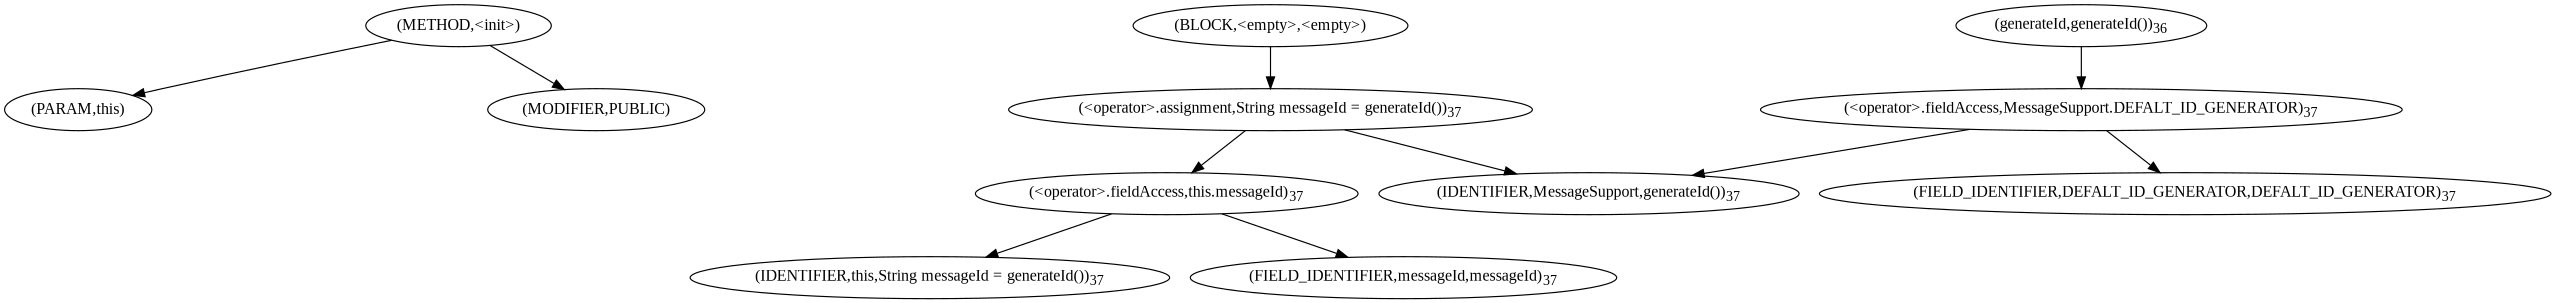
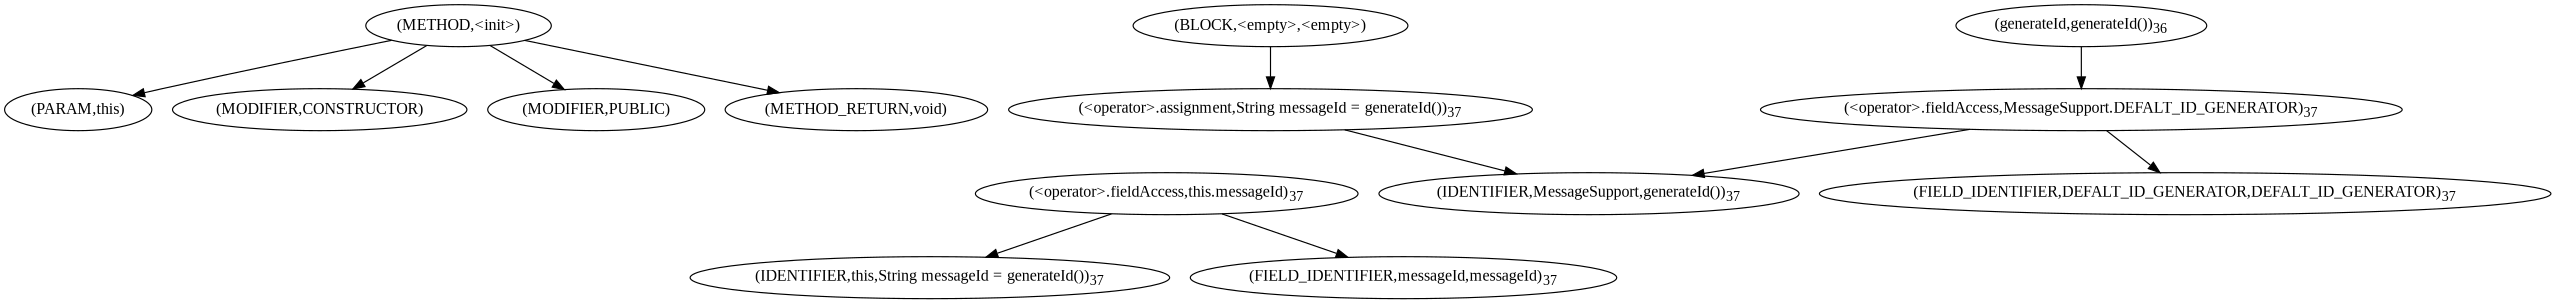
node "(MODIFIER,CONSTRUCTOR)": added
node "(METHOD_RETURN,void)": added
edge "(<operator>.assignment,String messageId = generateId())" -> "(<operator>.fieldAccess,this.messageId)": removed
